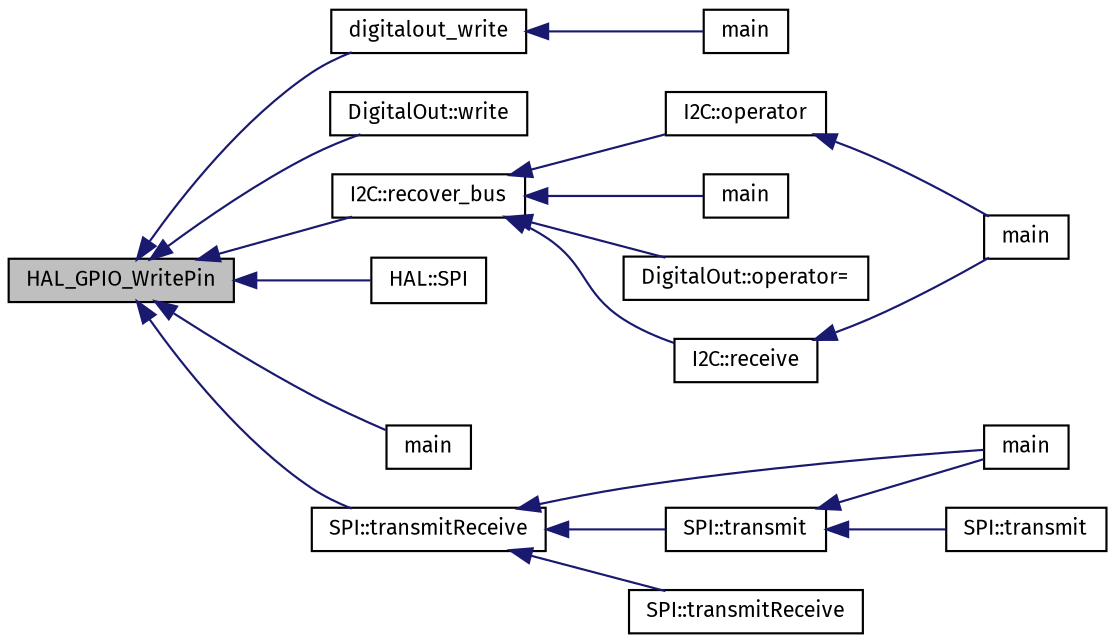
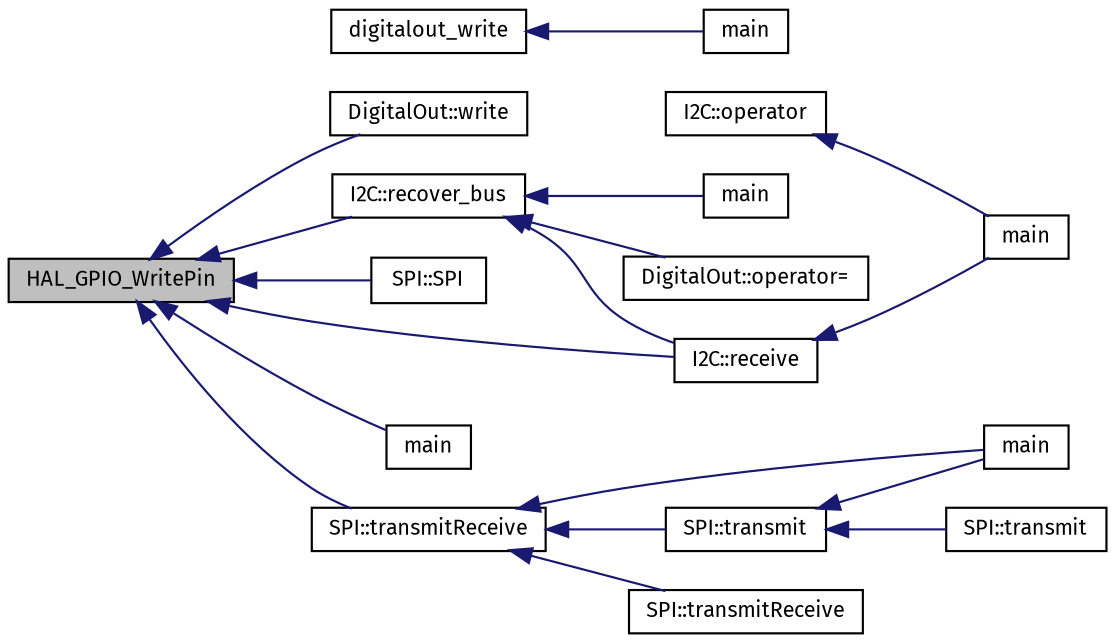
edge "digitalout_write" -> "HAL_GPIO_WritePin": now "I2C::receive" -> "HAL_GPIO_WritePin"
edge "I2C::operator" -> "I2C::recover_bus": removed
node "HAL::SPI": label "HAL::SPI" -> "SPI::SPI"
